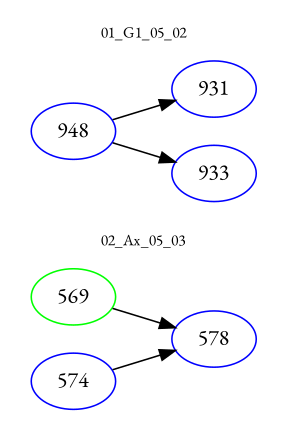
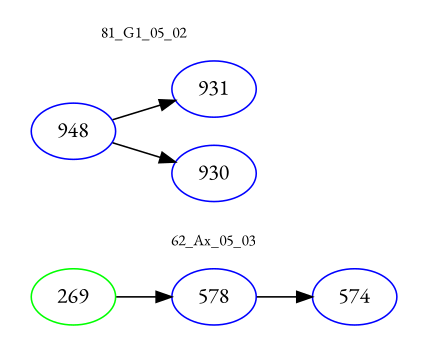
cluster "01_G1_05_02": label "01_G1_05_02" -> "81_G1_05_02"
node "933": label "933" -> "930"
cluster "02_Ax_05_03": label "02_Ax_05_03" -> "62_Ax_05_03"
node "569": label "569" -> "269"
edge "574" -> "578": reversed
